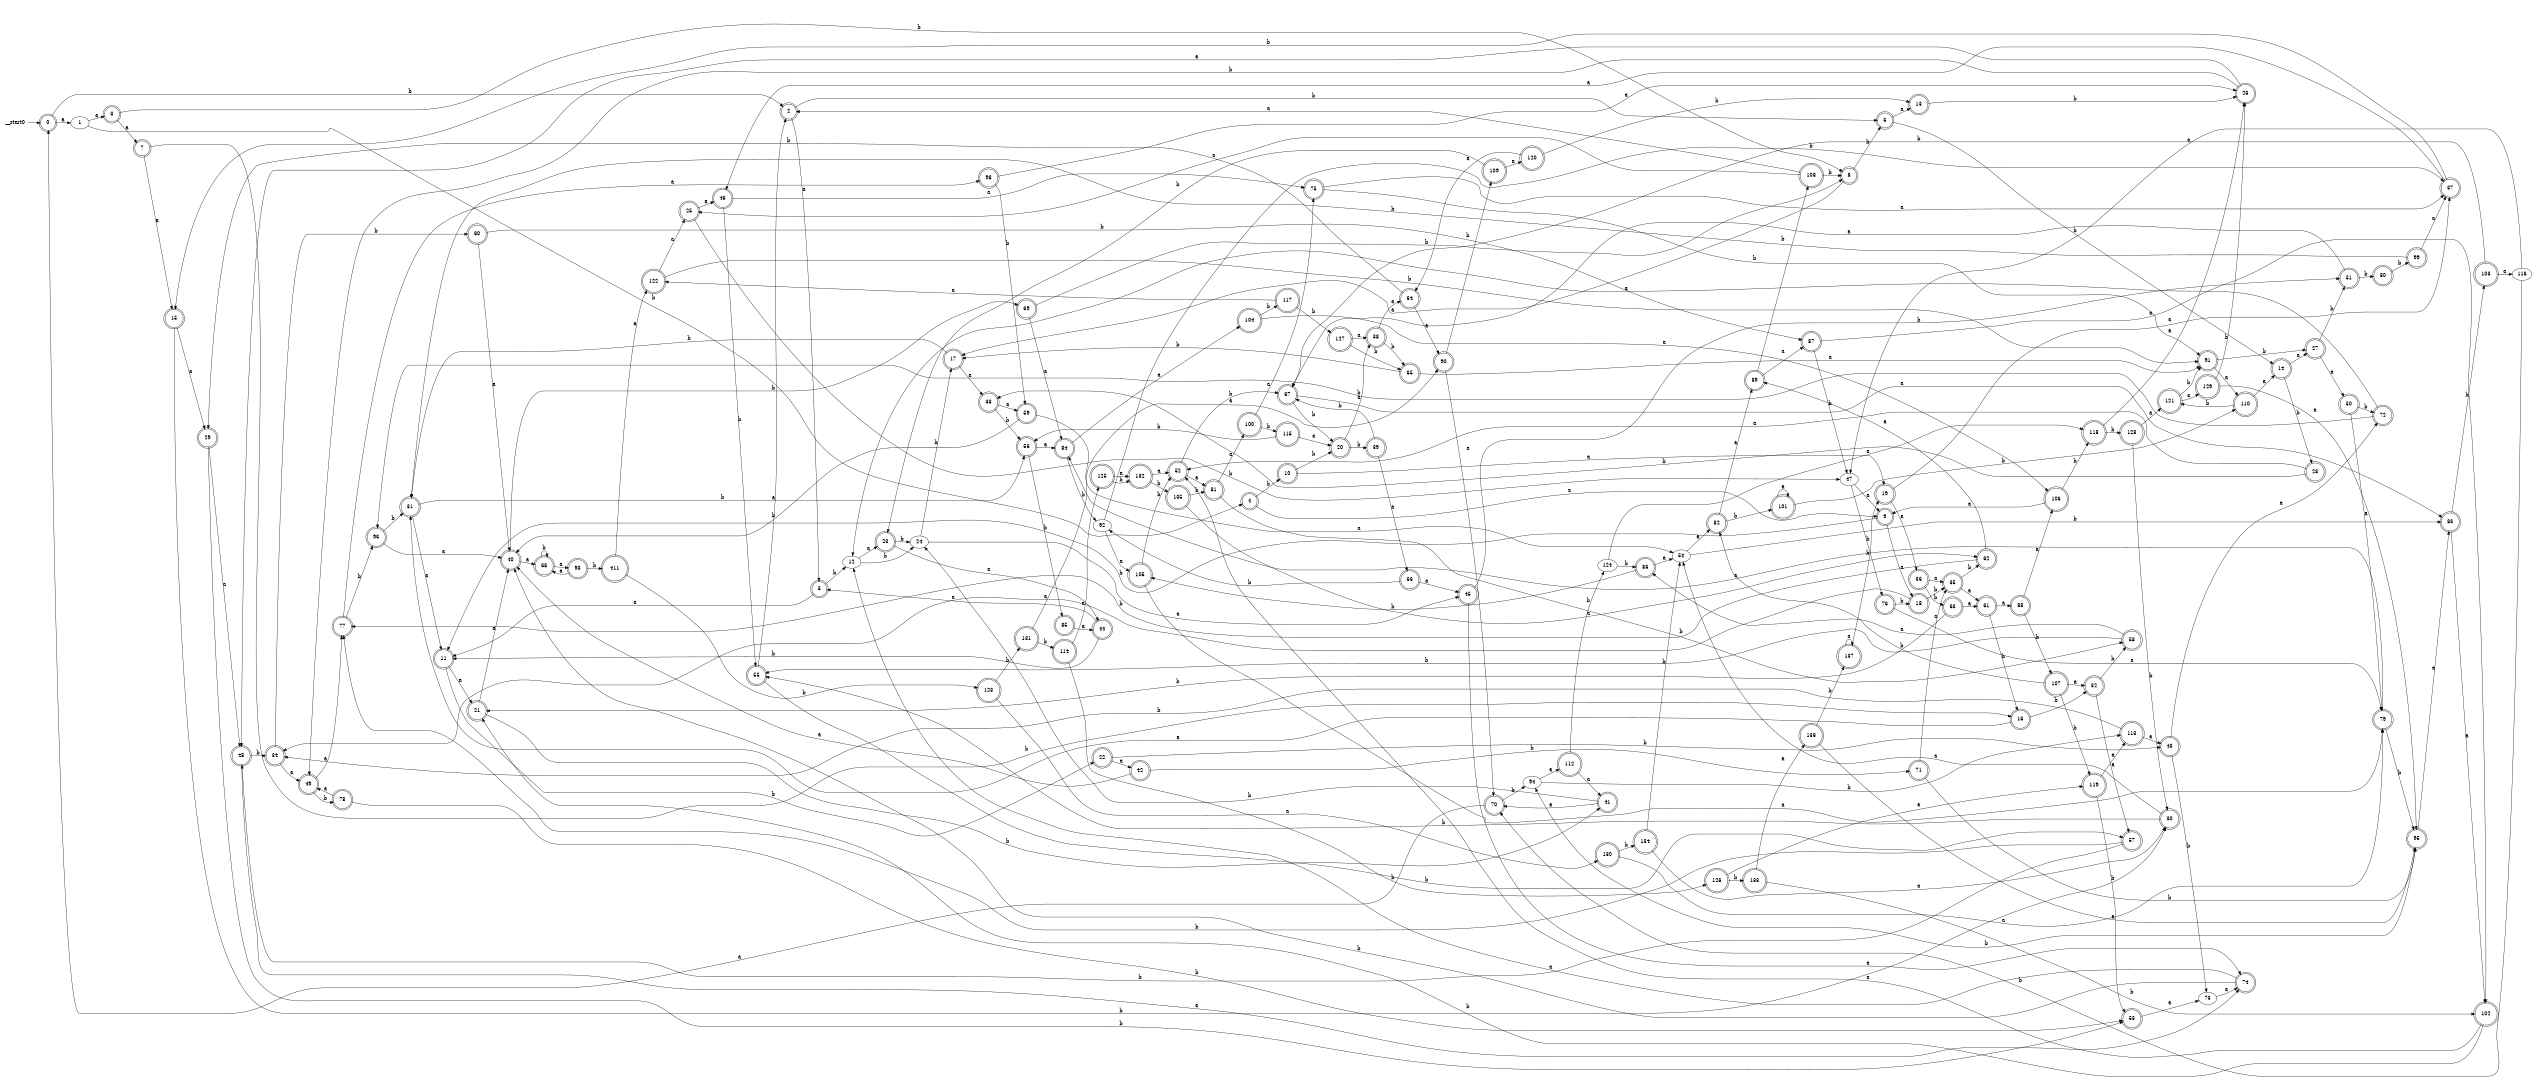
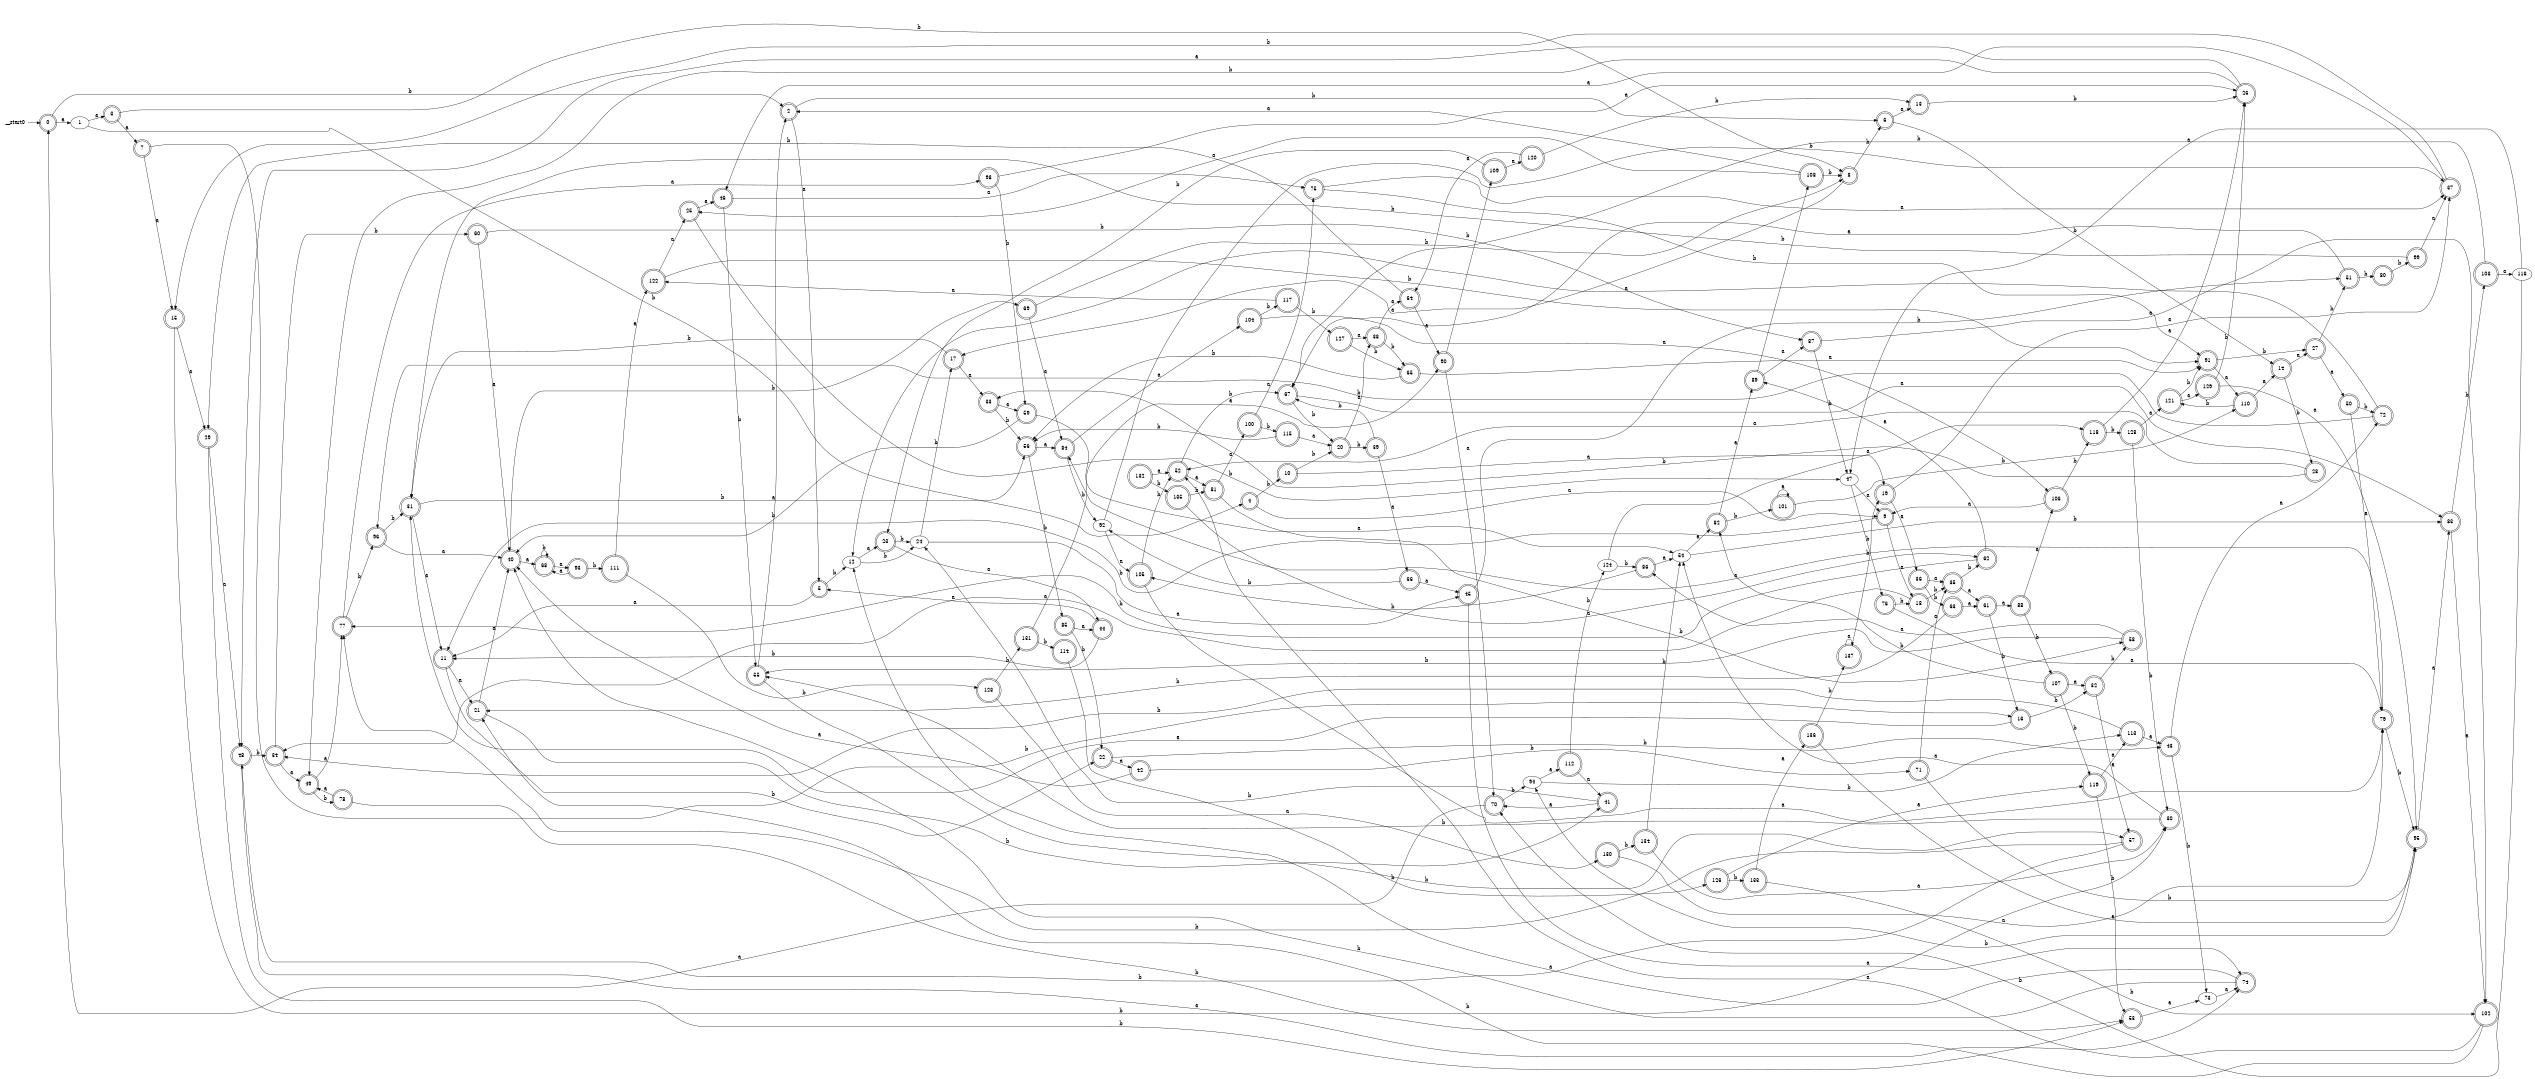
edge "65" -> "17": now "65" -> "56"
node "125": removed
node "411": label "411" -> "111"
edge "85" -> "22": added, label "b"
